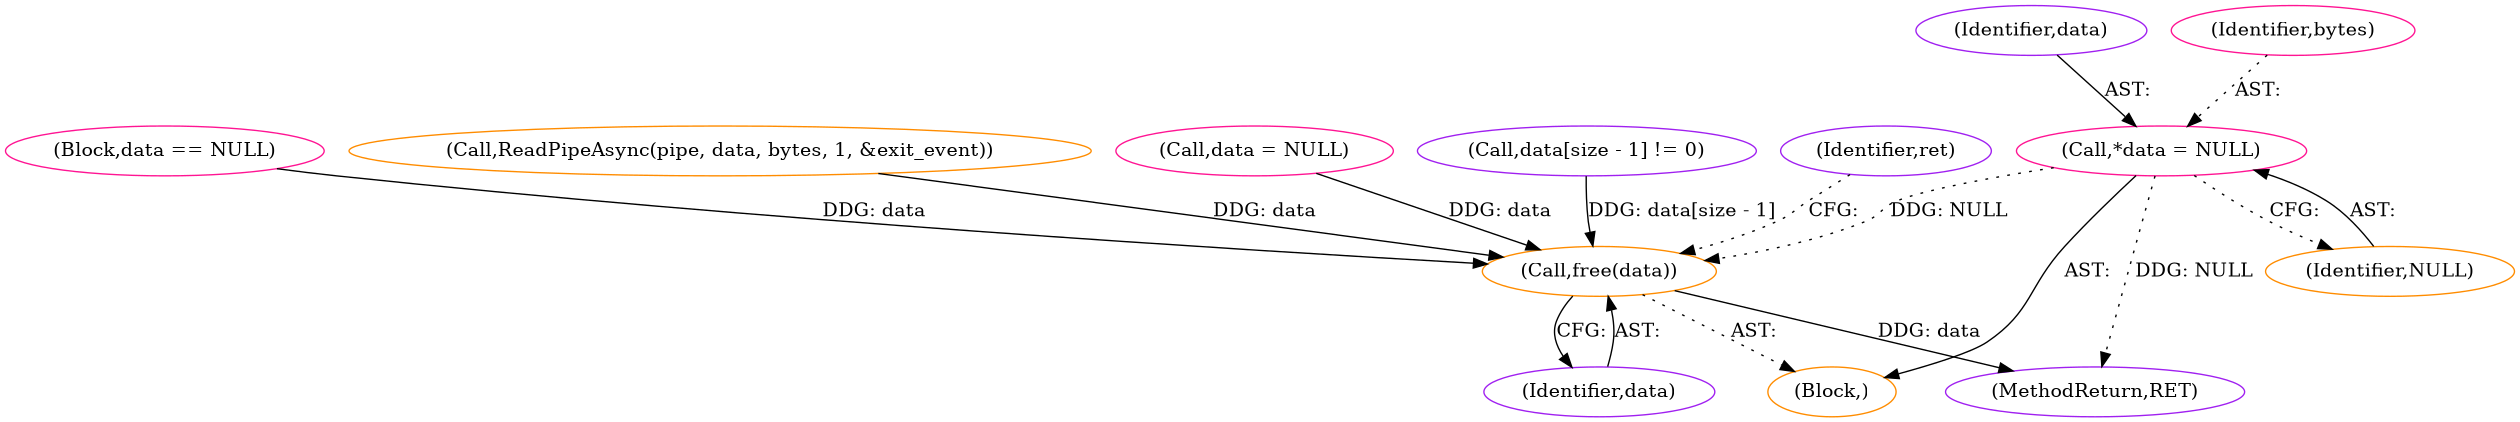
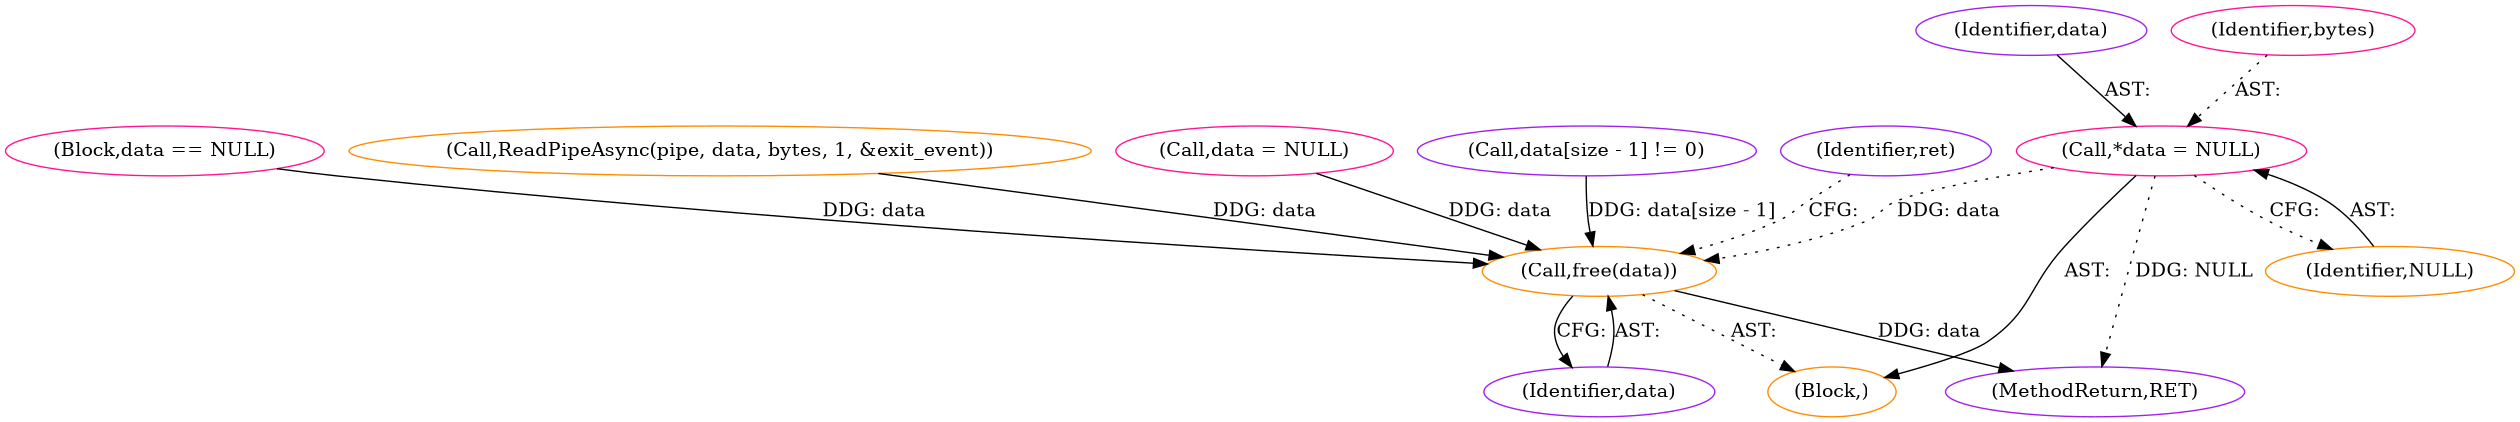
edge "(Call,*data = NULL)" -> "(Call,free(data))": label "DDG: NULL" -> "DDG: data"
